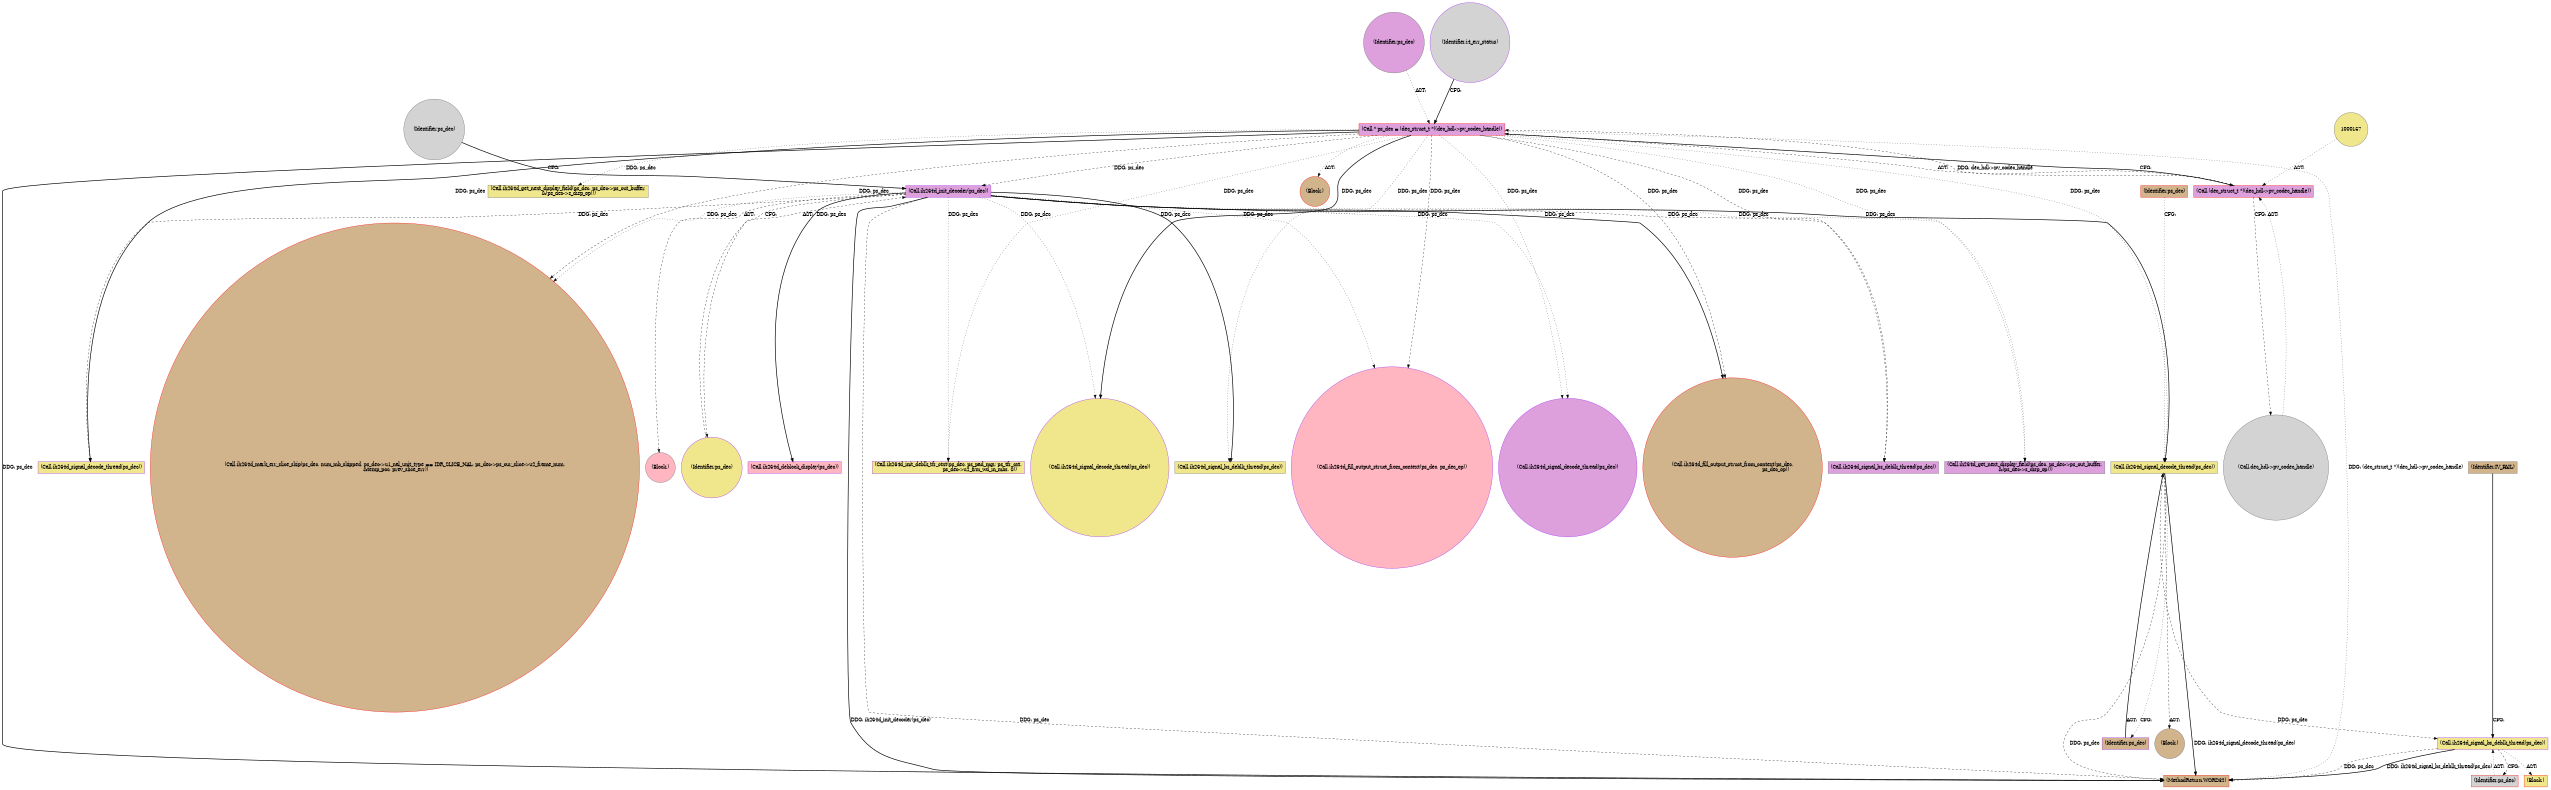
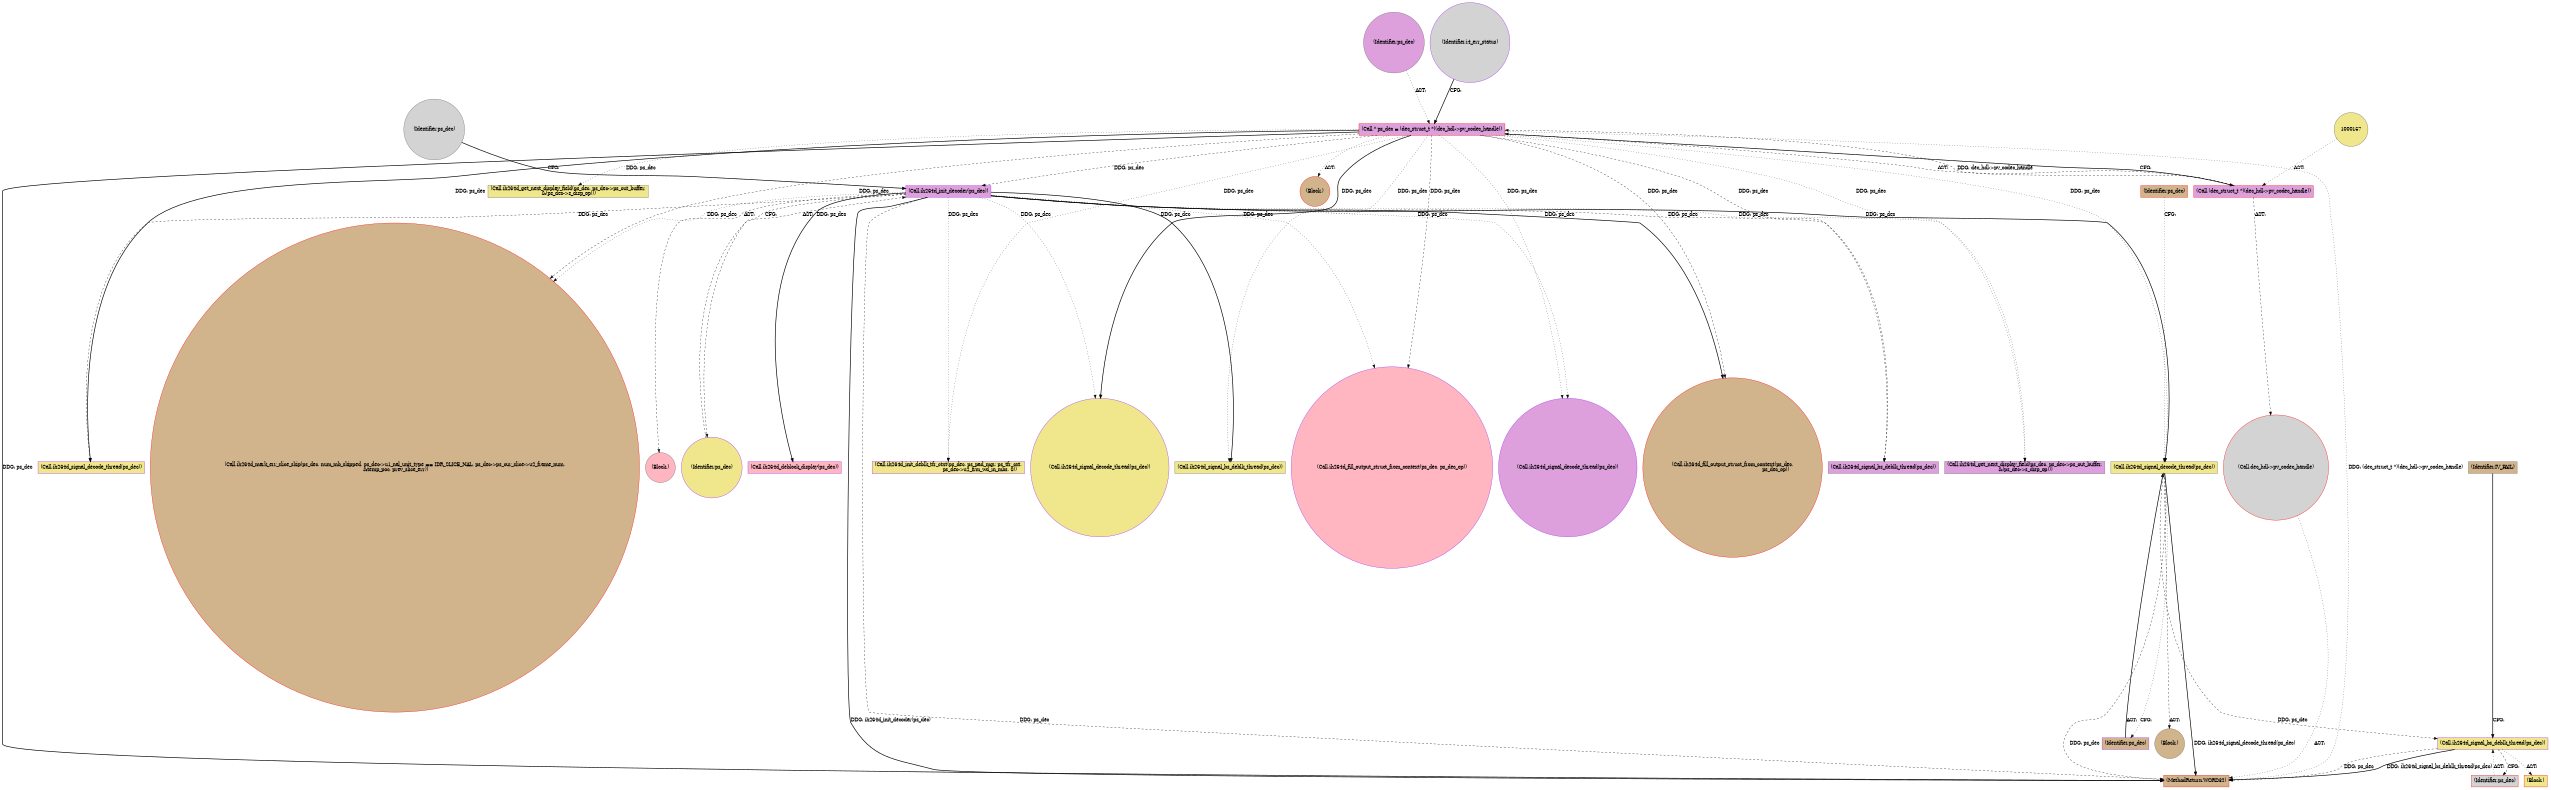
edge "(Call,(dec_struct_t *)(dec_hdl->pv_codec_handle))" -> "(Call,dec_hdl->pv_codec_handle)": label "CFG: " -> "AST: "
edge "(Call,dec_hdl->pv_codec_handle)" -> "(Call,(dec_struct_t *)(dec_hdl->pv_codec_handle))": now "(Call,dec_hdl->pv_codec_handle)" -> "(MethodReturn,WORD32)"
node "(Call,dec_hdl->pv_codec_handle)": color gray40 -> red
